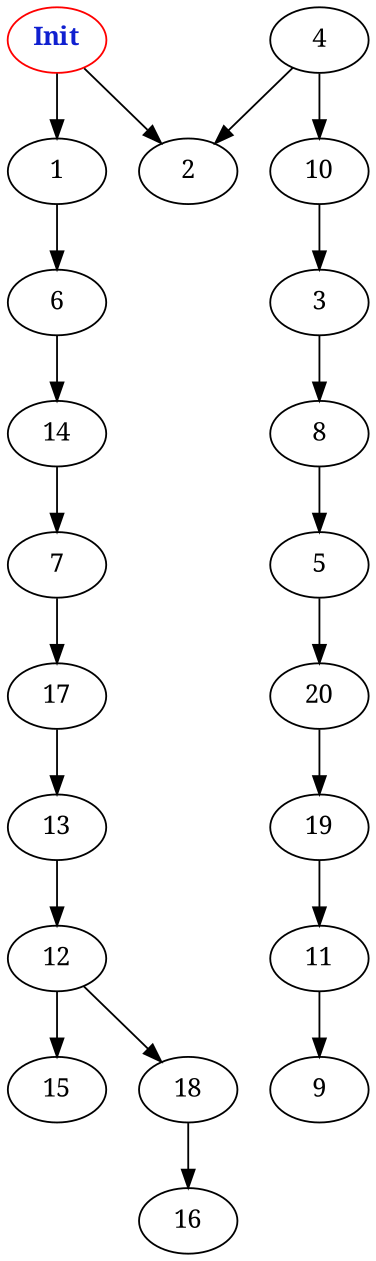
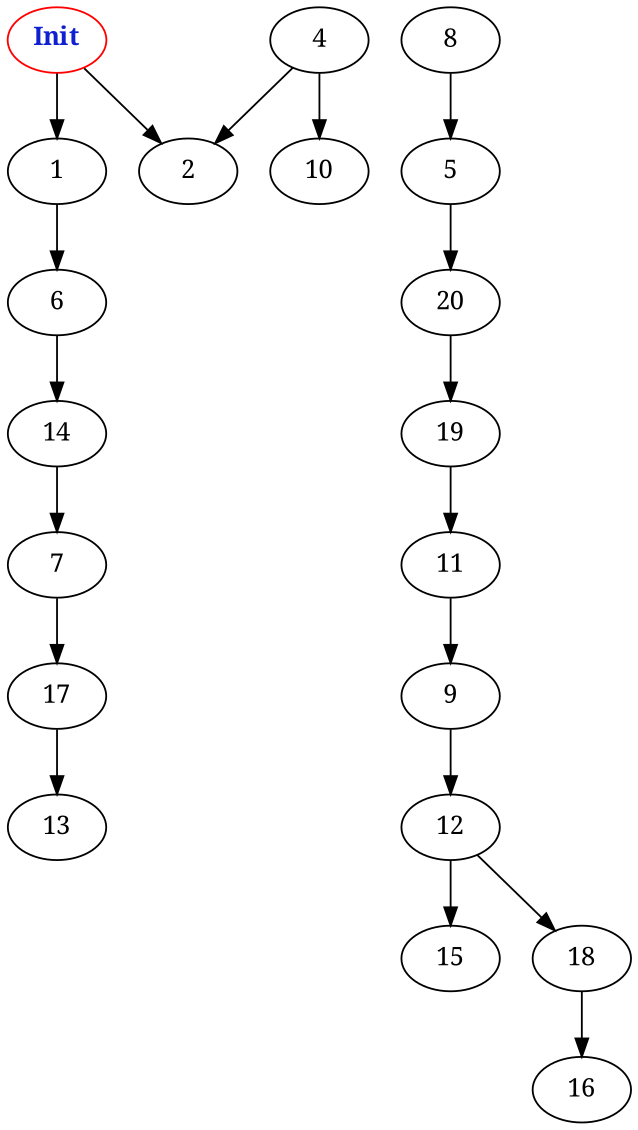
node "3": removed
edge "13" -> "12": now "9" -> "12"
